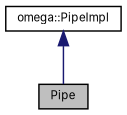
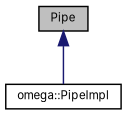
edge "Pipe" -> "omega::PipeImpl": reversed
